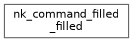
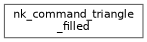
node "nk_command_filled _filled": label "nk_command_filled _filled" -> "nk_command_triangle _filled"
